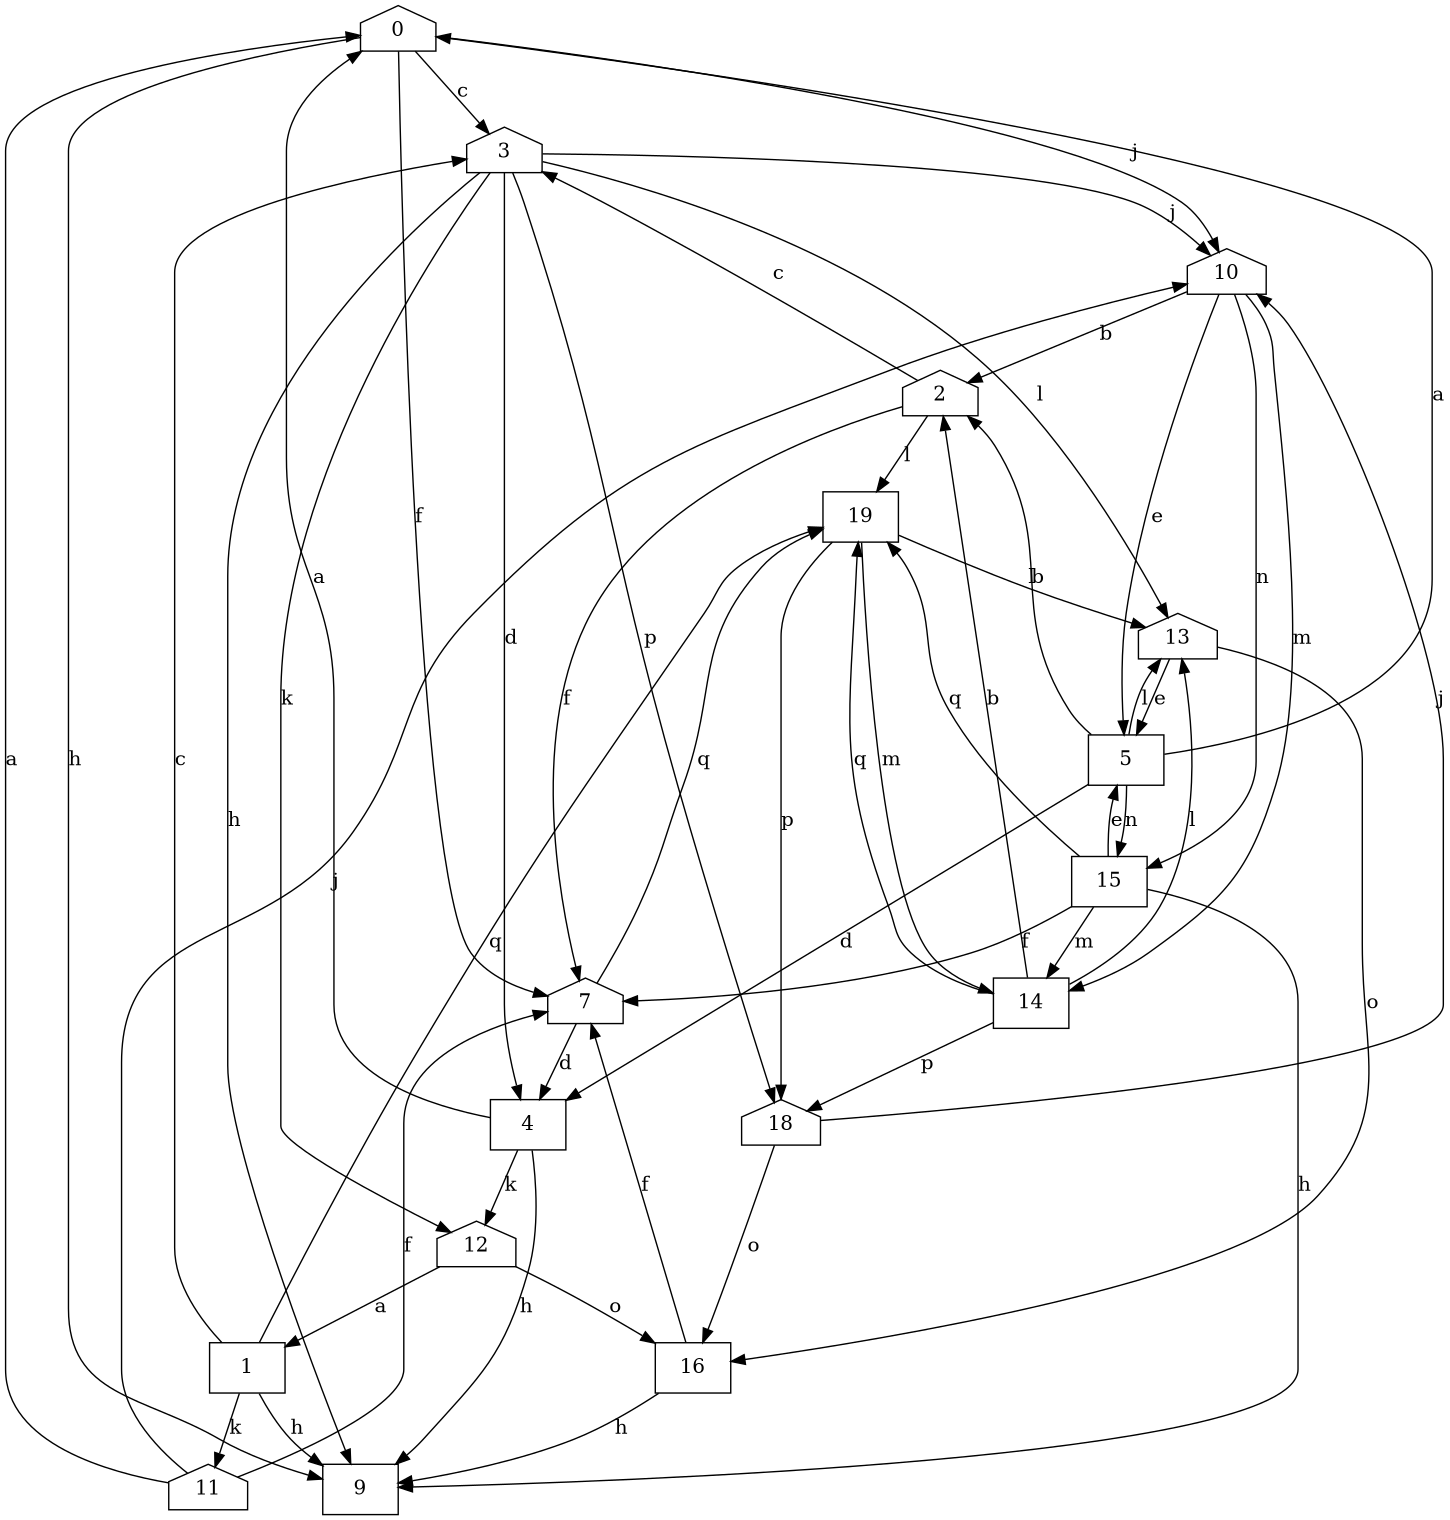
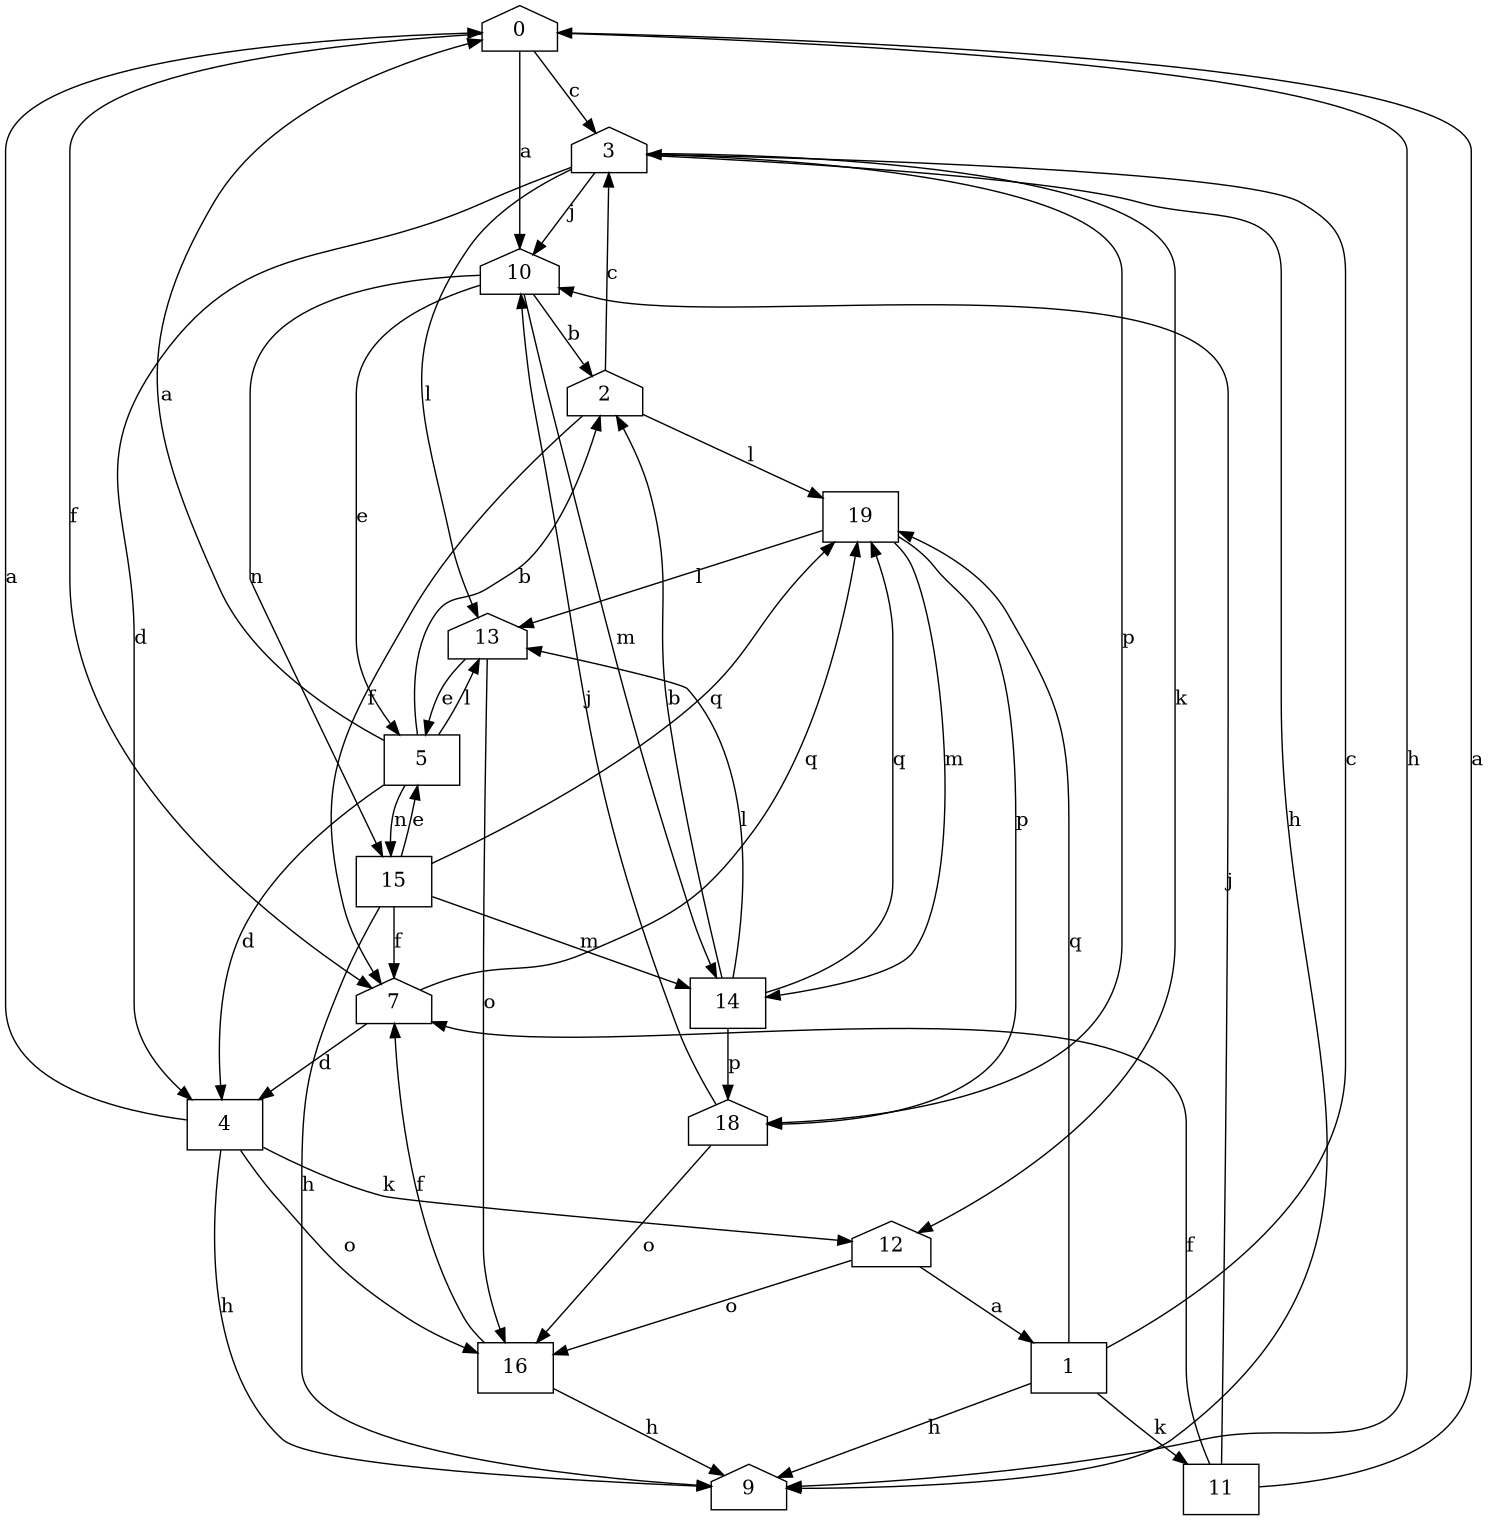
edge "0" -> "10": label "j" -> "a"
edge "4" -> "16": added, label "o"
node "11": shape house -> box
node "9": shape box -> house
